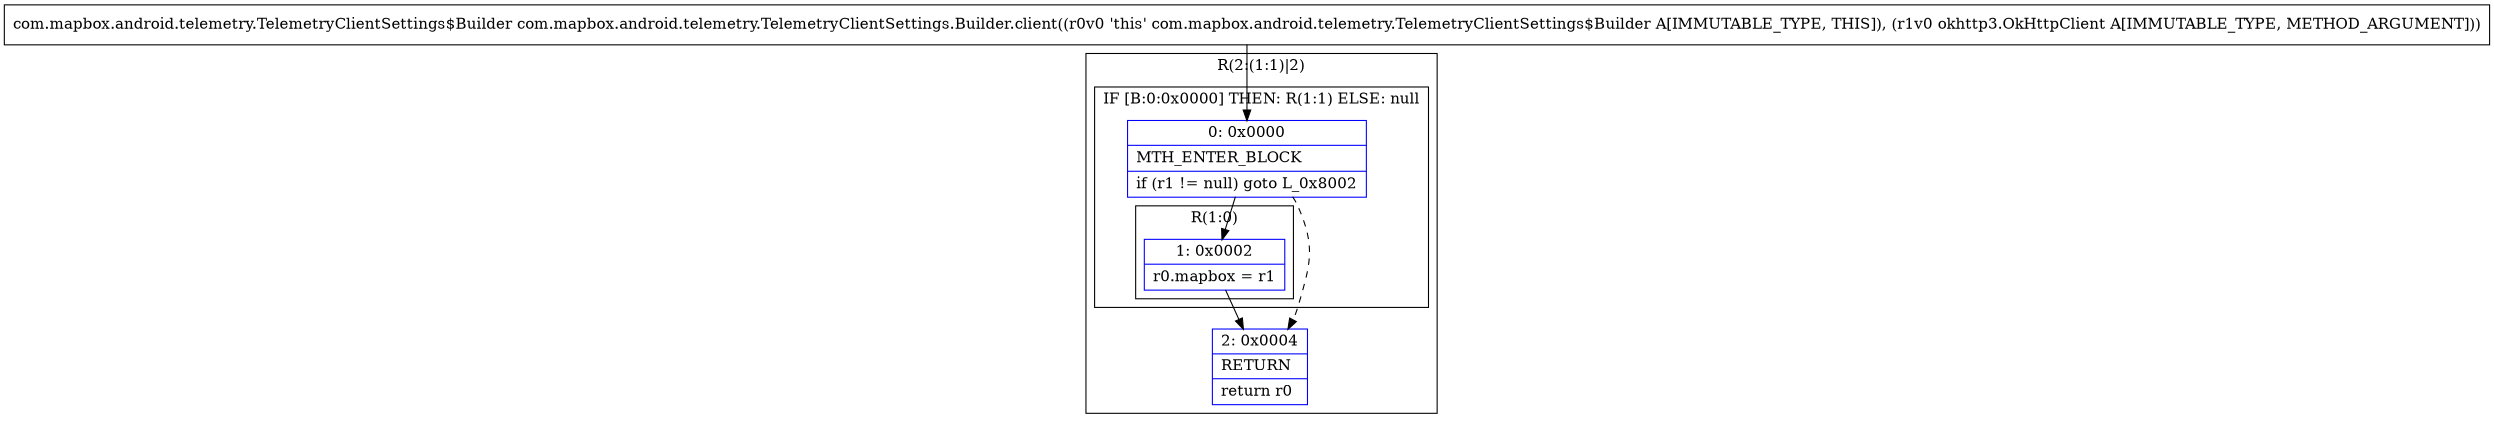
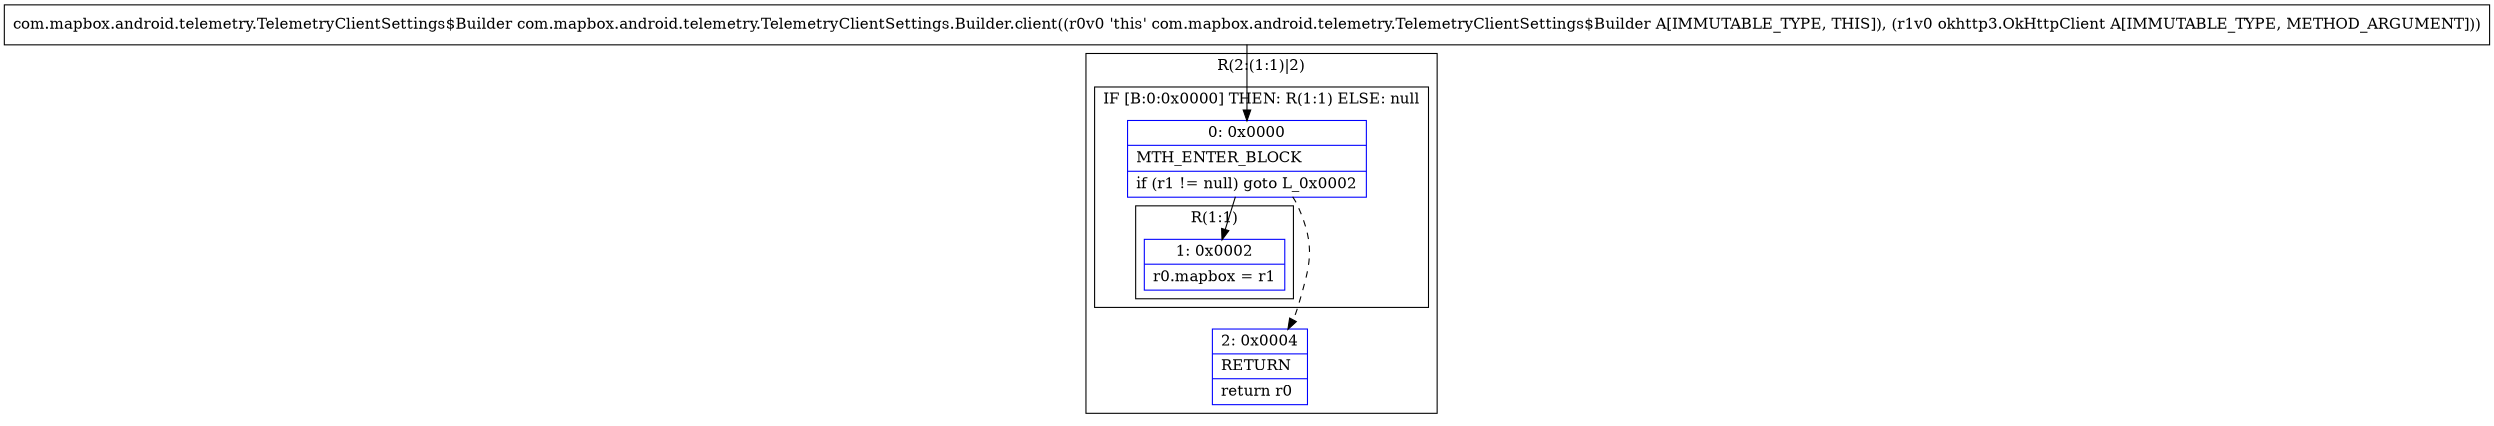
node "0: 0x0000": text "if (r1 != null) goto L_0x8002" -> "if (r1 != null) goto L_0x0002"
cluster "R(1:0)": label "R(1:0)" -> "R(1:1)"
edge "1: 0x0002" -> "2: 0x0004": removed
